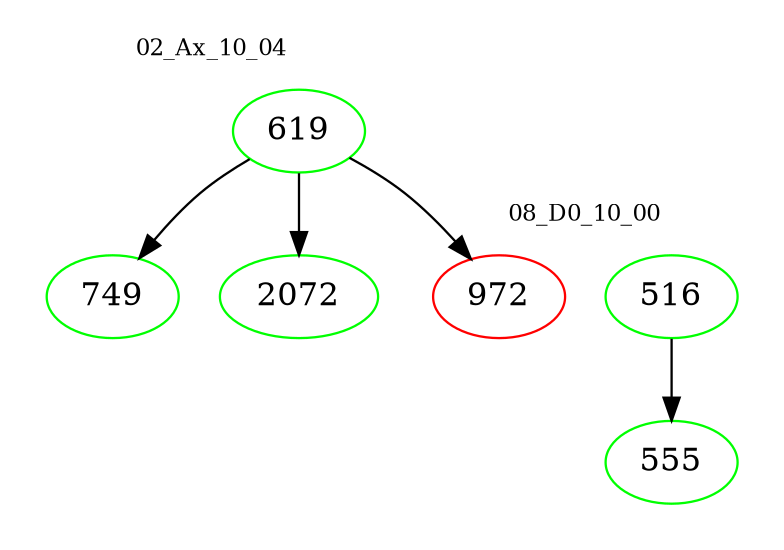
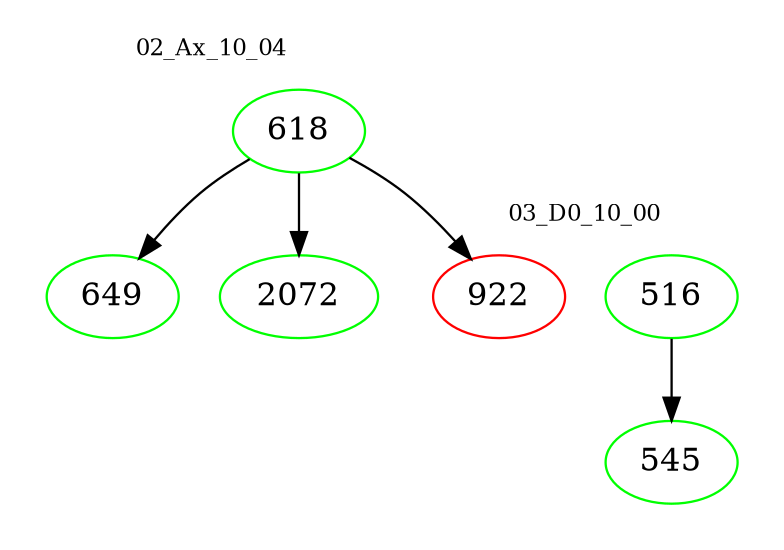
node "619": label "619" -> "618"
cluster "08_D0_10_00": label "08_D0_10_00" -> "03_D0_10_00"
node "749": label "749" -> "649"
node "972": label "972" -> "922"
node "555": label "555" -> "545"
